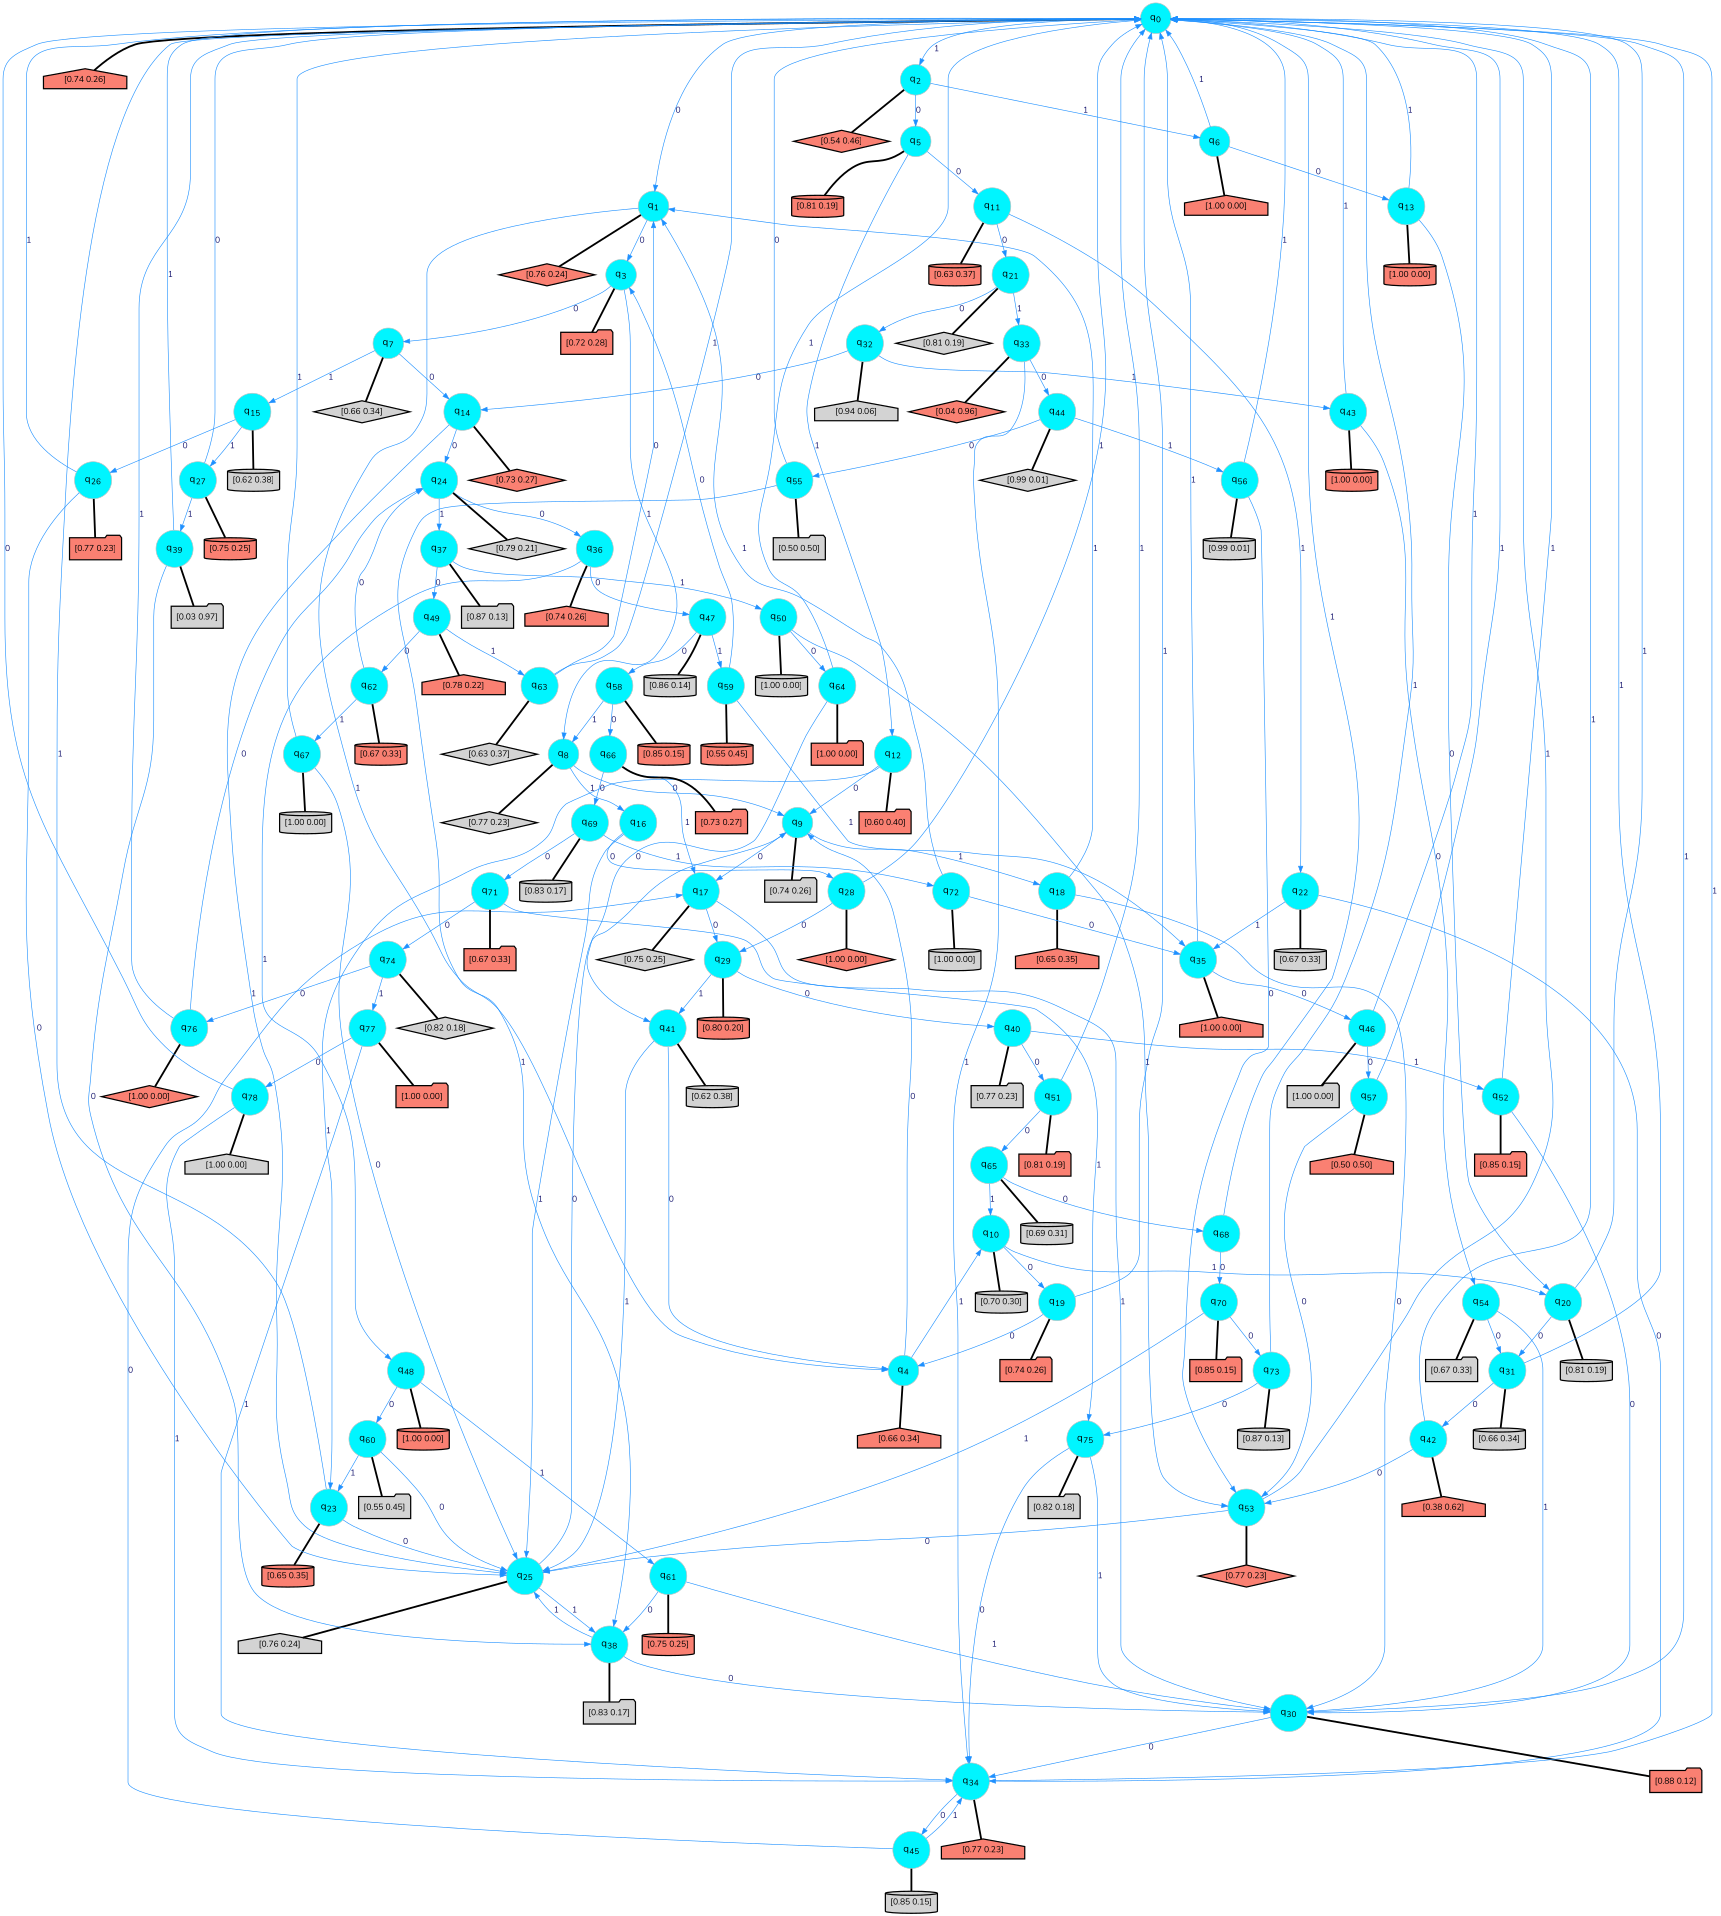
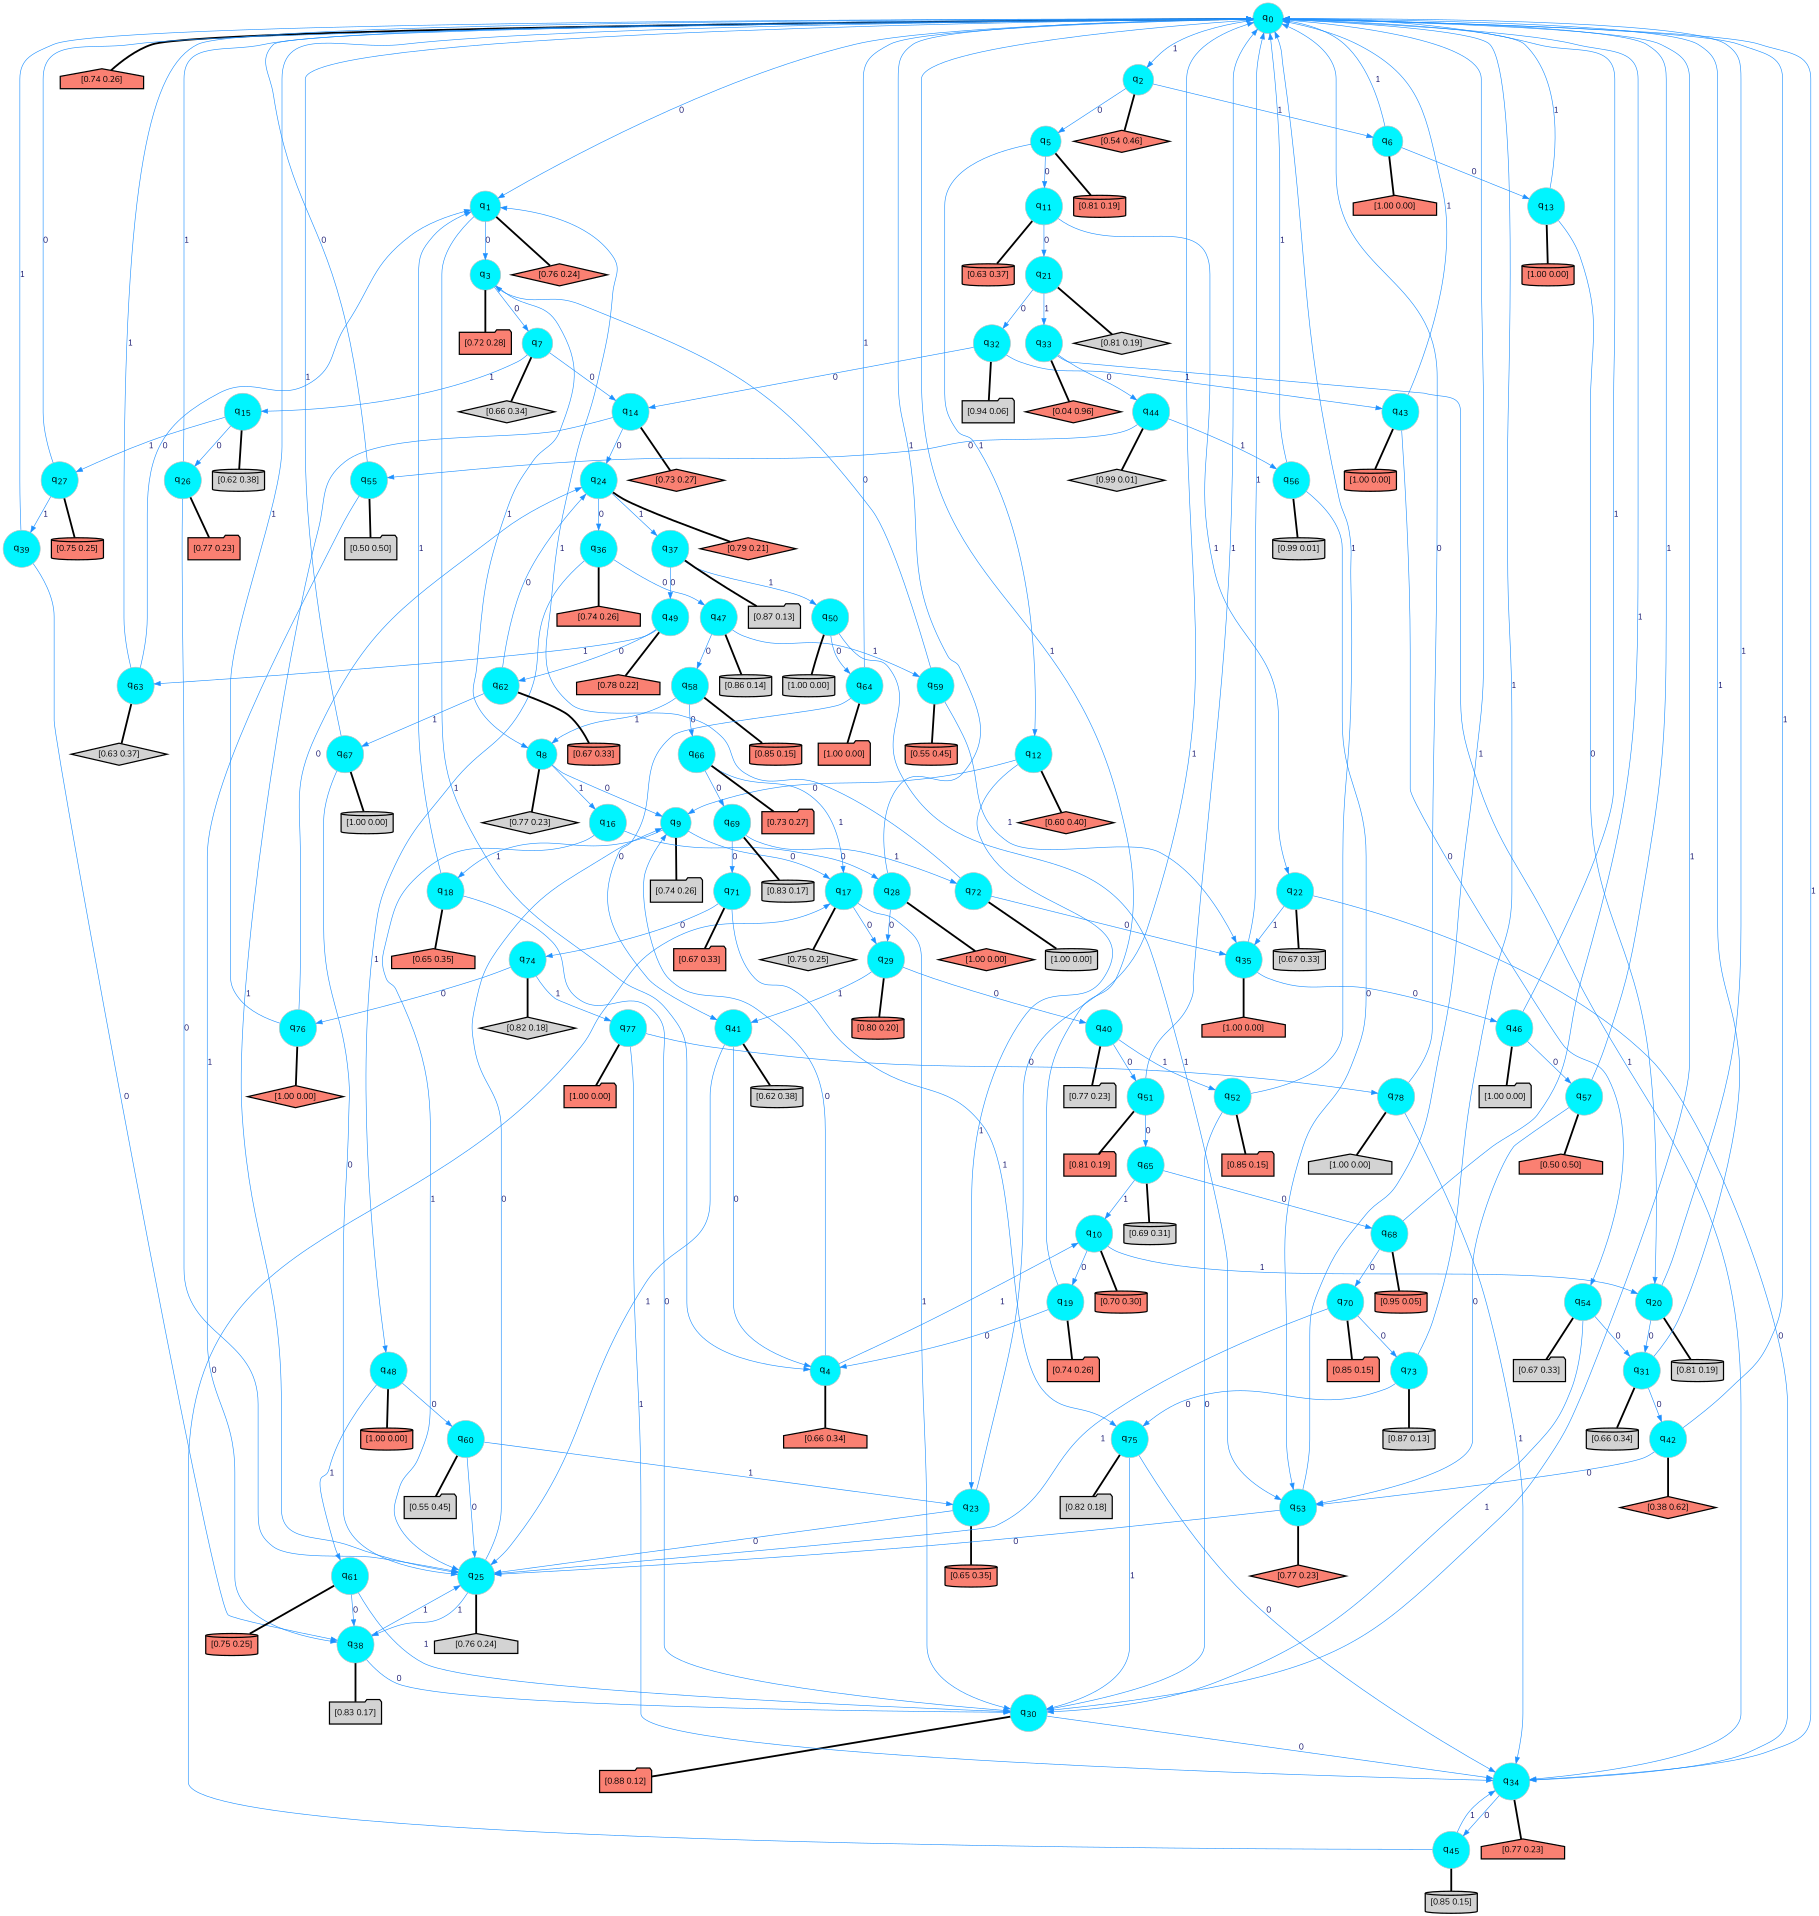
node "[0.94 0.06]": shape house -> folder
node "[0.79 0.21]": fillcolor lightgrey -> salmon
node "[0.03 0.97]": removed
node "[0.60 0.40]": shape folder -> diamond
node "[0.70 0.30]": fillcolor lightgrey -> salmon
node "[0.95 0.05]": added
node "[0.38 0.62]": shape house -> diamond
